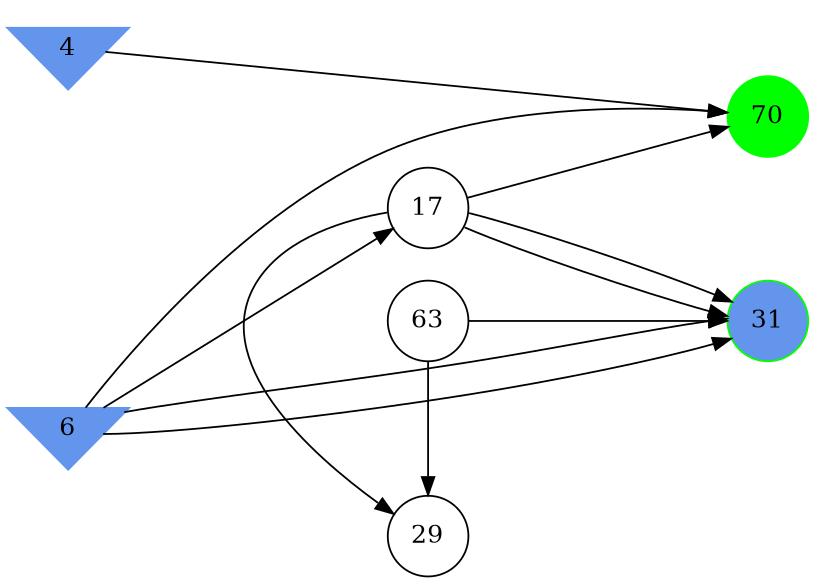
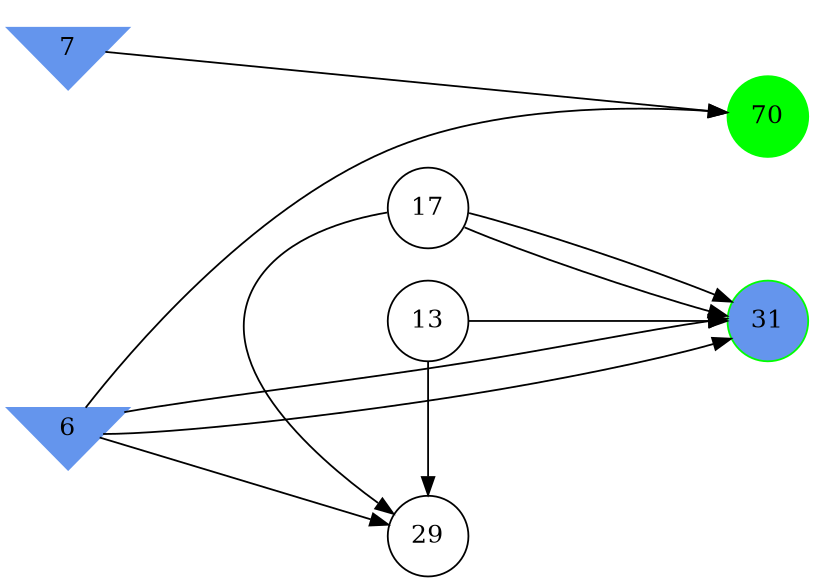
node "4": label "4" -> "7"
edge "17" -> "70": removed
node "63": label "63" -> "13"
edge "6" -> "17": now "6" -> "29"
